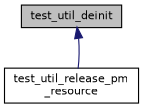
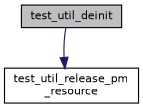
edge "test_util_release_pm _resource" -> "test_util_deinit": reversed
